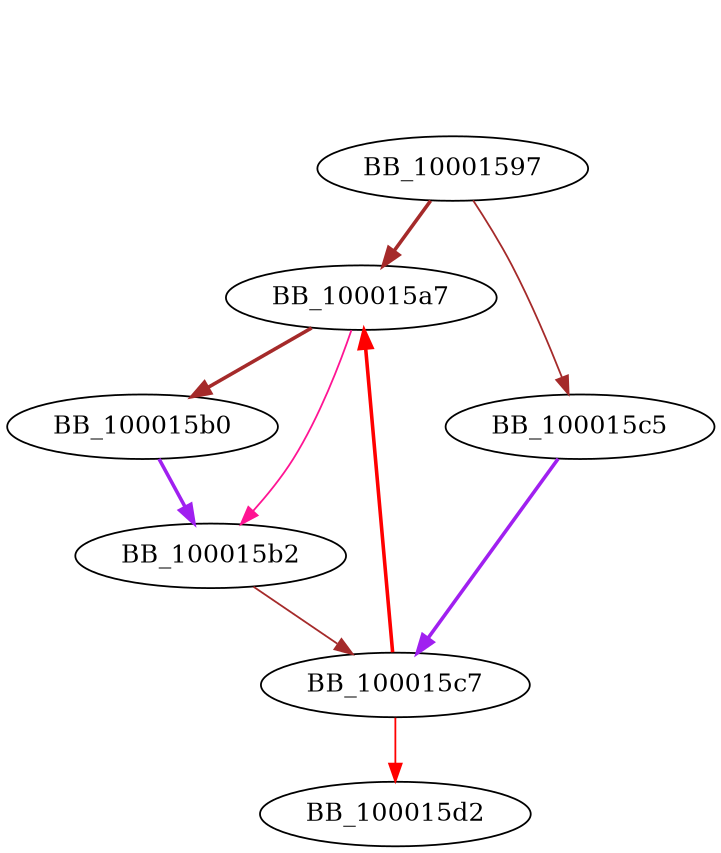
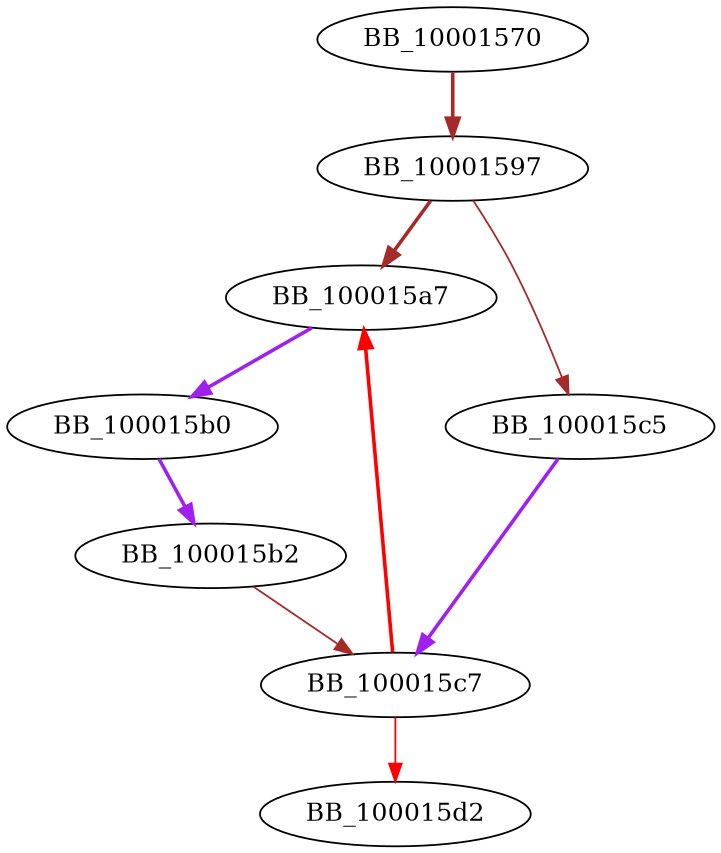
node "BB_10001570": added
edge "BB_100015a7" -> "BB_100015b0": color brown -> purple
edge "BB_100015a7" -> "BB_100015b2": removed
